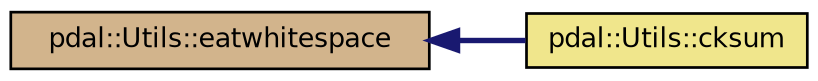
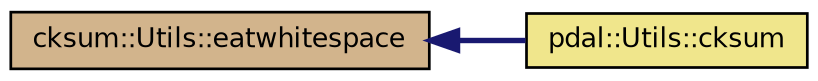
node "pdal::Utils::eatwhitespace": label "pdal::Utils::eatwhitespace" -> "cksum::Utils::eatwhitespace"
